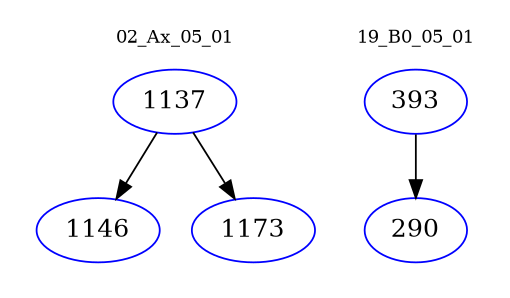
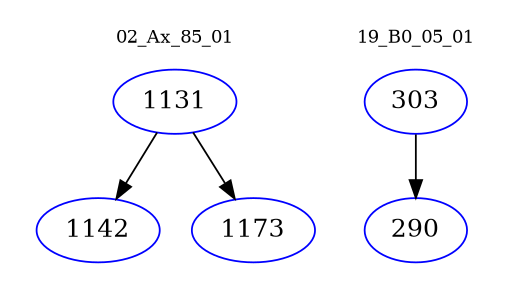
cluster "02_Ax_05_01": label "02_Ax_05_01" -> "02_Ax_85_01"
node "1137": label "1137" -> "1131"
node "393": label "393" -> "303"
node "1146": label "1146" -> "1142"
